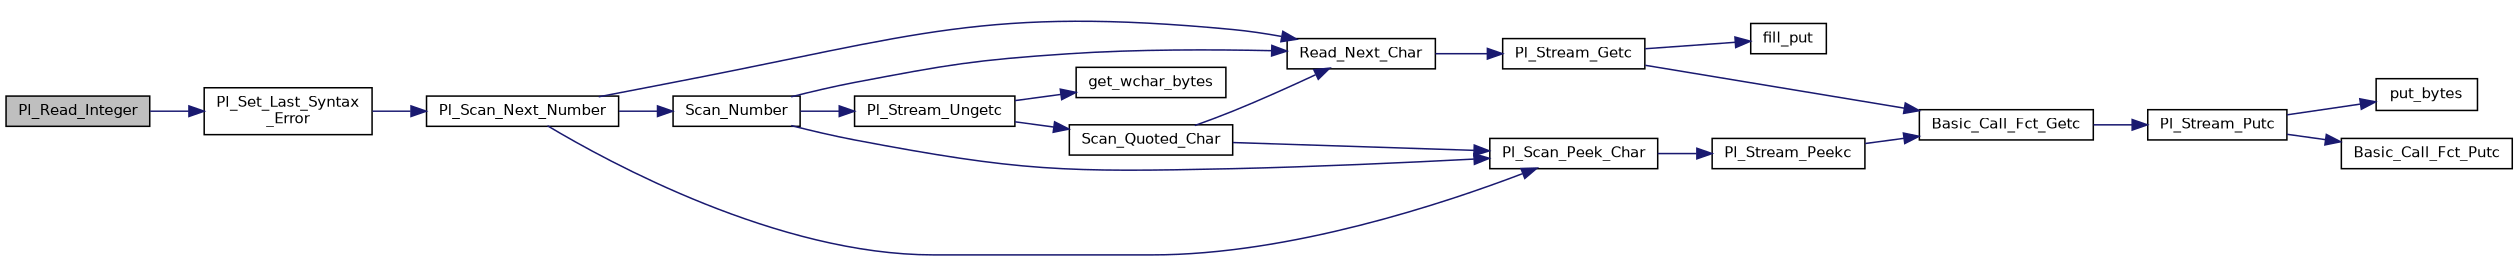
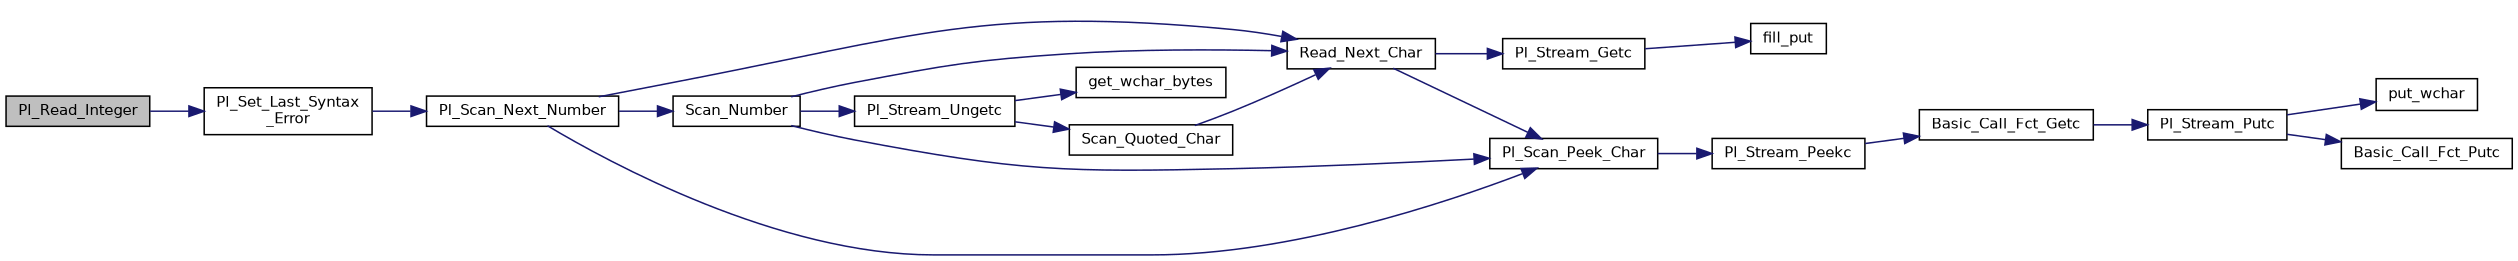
edge "Pl_Stream_Getc" -> "Basic_Call_Fct_Getc": removed
node "put_bytes": label "put_bytes" -> "put_wchar"
edge "Scan_Quoted_Char" -> "Pl_Scan_Peek_Char": now "Read_Next_Char" -> "Pl_Scan_Peek_Char"
